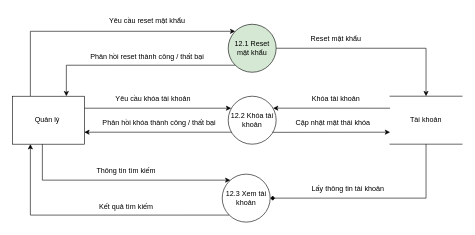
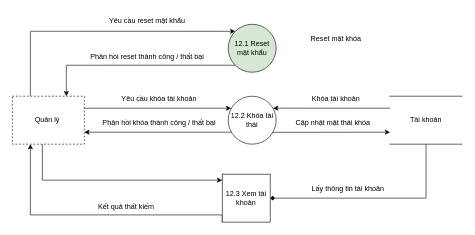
node "Reset mật khẩu": label "Reset mật khẩu" -> "Reset mật khóa"
edge "12.1 Reset mật khẩu" -> "Tài khoản": removed
node "Yêu cầu khóa tài khoản": moved (153, 99) -> (159, 99)
node "Quản lý": style solid -> dashed
node "12.2 Khóa tài khoản": label "12.2 Khóa tài khoản" -> "12.2 Khóa tài thái"
node "Thông tin tìm kiếm": removed
node "12.3 Xem tài khoản": shape ellipse -> rectangle
node "Kết quả tìm kiếm": label "Kết quả tìm kiếm" -> "Kết quả thất kiếm"
